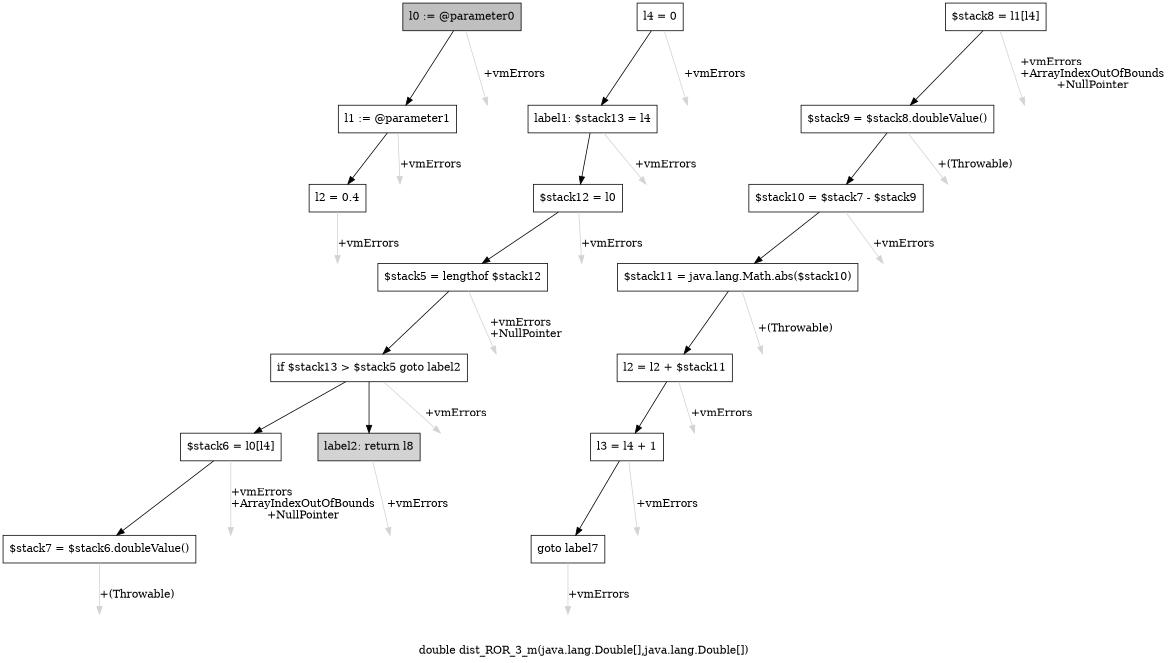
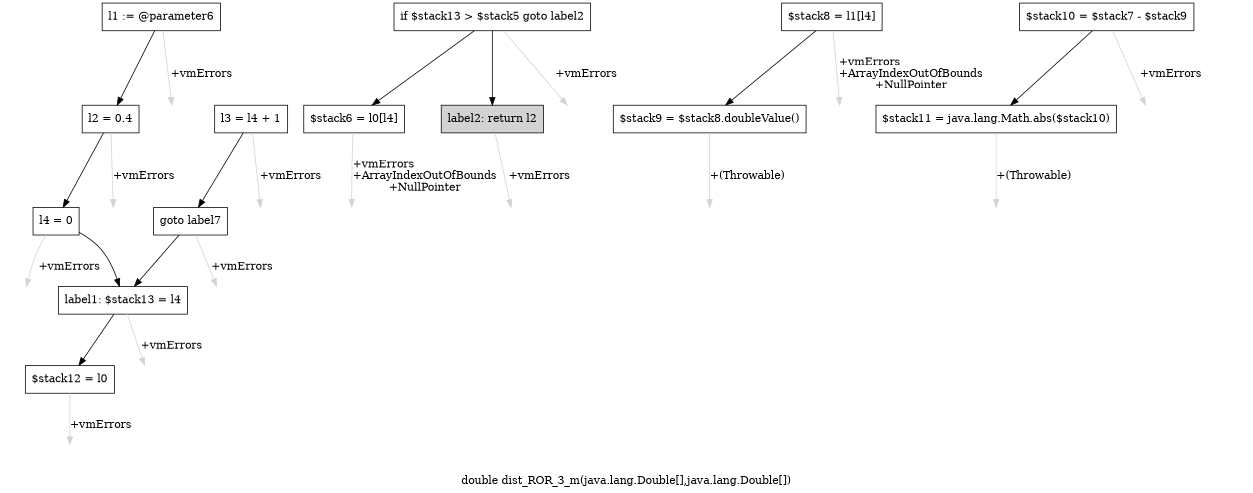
node "l0 := @parameter0": removed
node "l1 := @parameter1": label "l1 := @parameter1" -> "l1 := @parameter6"
edge "$stack9 = $stack8.doubleValue()" -> "$stack10 = $stack7 - $stack9": removed
edge "l2 = 0.4" -> "l4 = 0": added
edge "goto label7" -> "label1: $stack13 = l4": added
node "$stack5 = lengthof $stack12": removed
node "l2 = l2 + $stack11": removed
node "label2: return l8": label "label2: return l8" -> "label2: return l2"
node "$stack7 = $stack6.doubleValue()": removed
